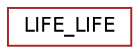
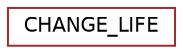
node "LIFE_LIFE": label "LIFE_LIFE" -> "CHANGE_LIFE"
